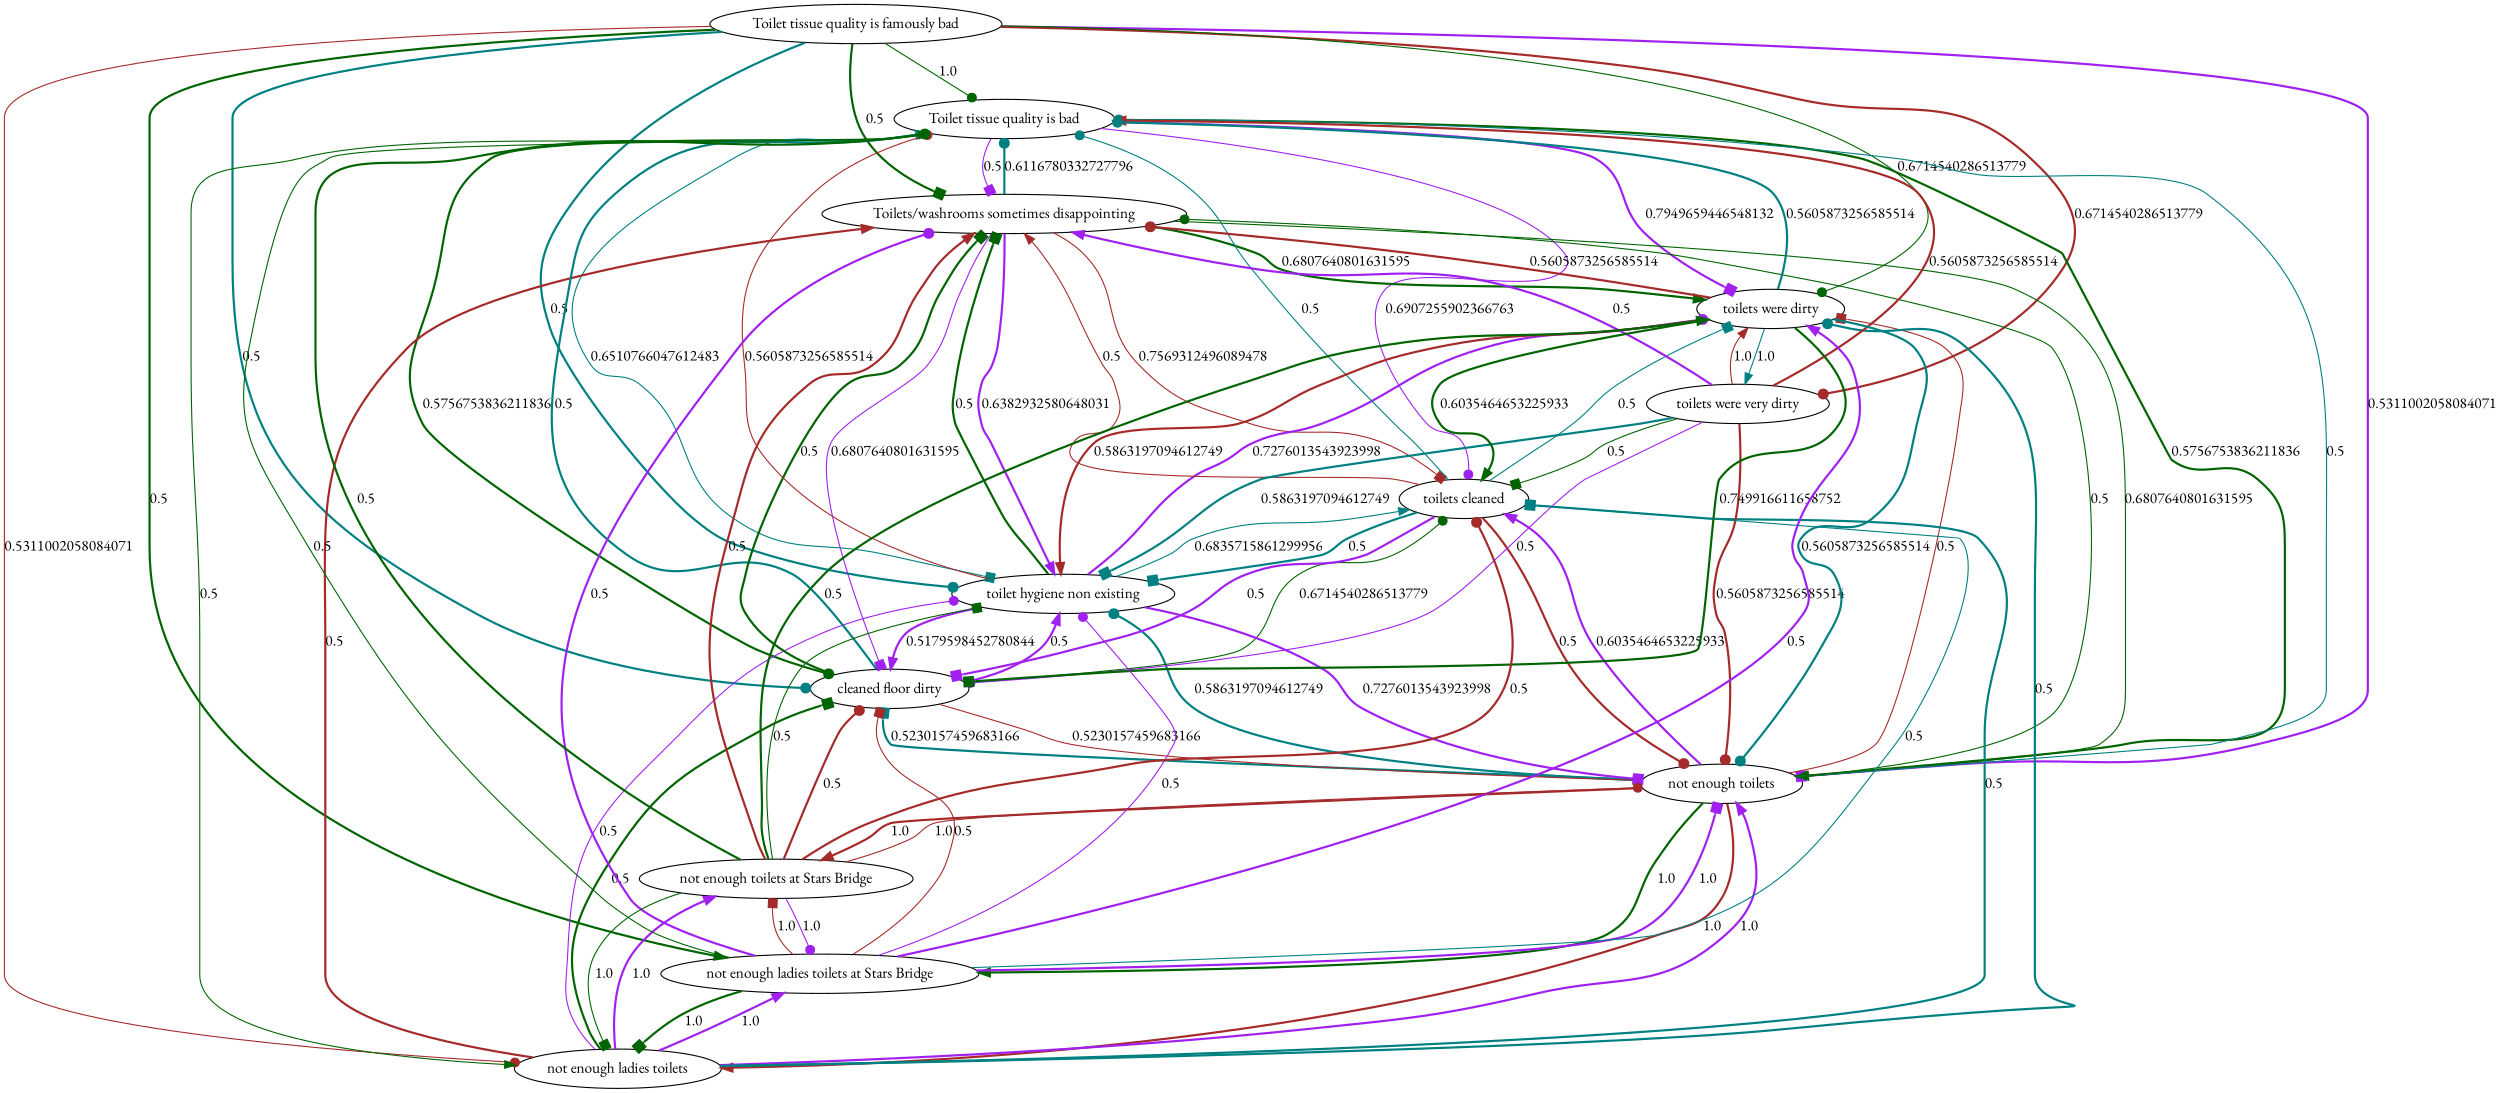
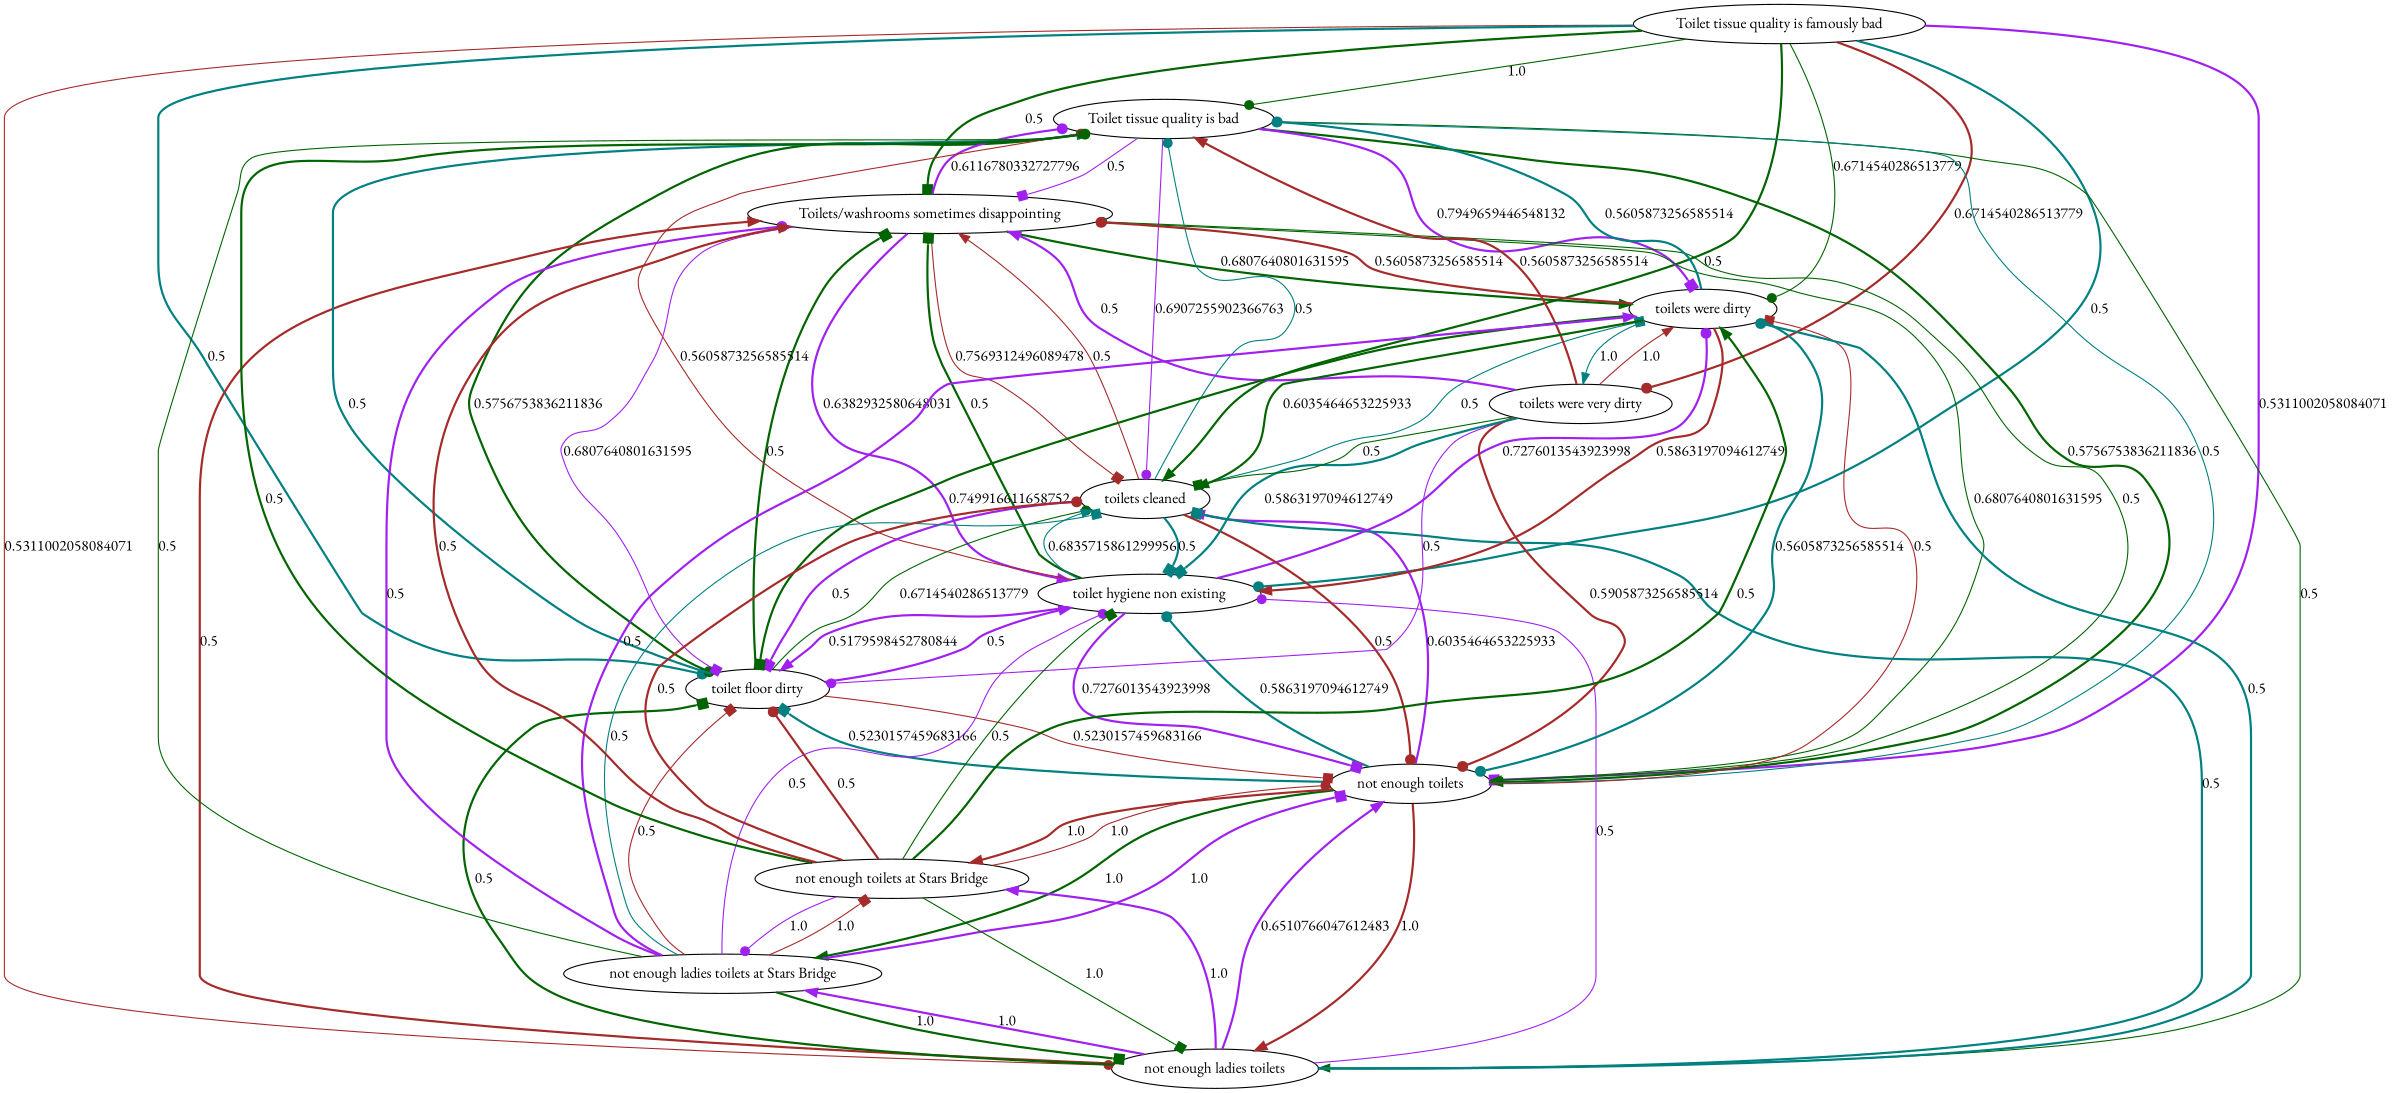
edge "Toilets/washrooms sometimes disappointing" -> "Toilet tissue quality is bad": color teal -> purple
edge "Toilet tissue quality is bad" -> "toilet hygiene non existing": removed, label "0.6510766047612483"
edge "Toilet tissue quality is famously bad" -> "not enough ladies toilets at Stars Bridge": now "Toilet tissue quality is famously bad" -> "toilets cleaned"
edge "toilets were very dirty" -> "not enough toilets": label "0.5605873256585514" -> "0.5905873256585514"
node "cleaned floor dirty": label "cleaned floor dirty" -> "toilet floor dirty"
edge "not enough ladies toilets" -> "not enough toilets": label "1.0" -> "0.6510766047612483"
